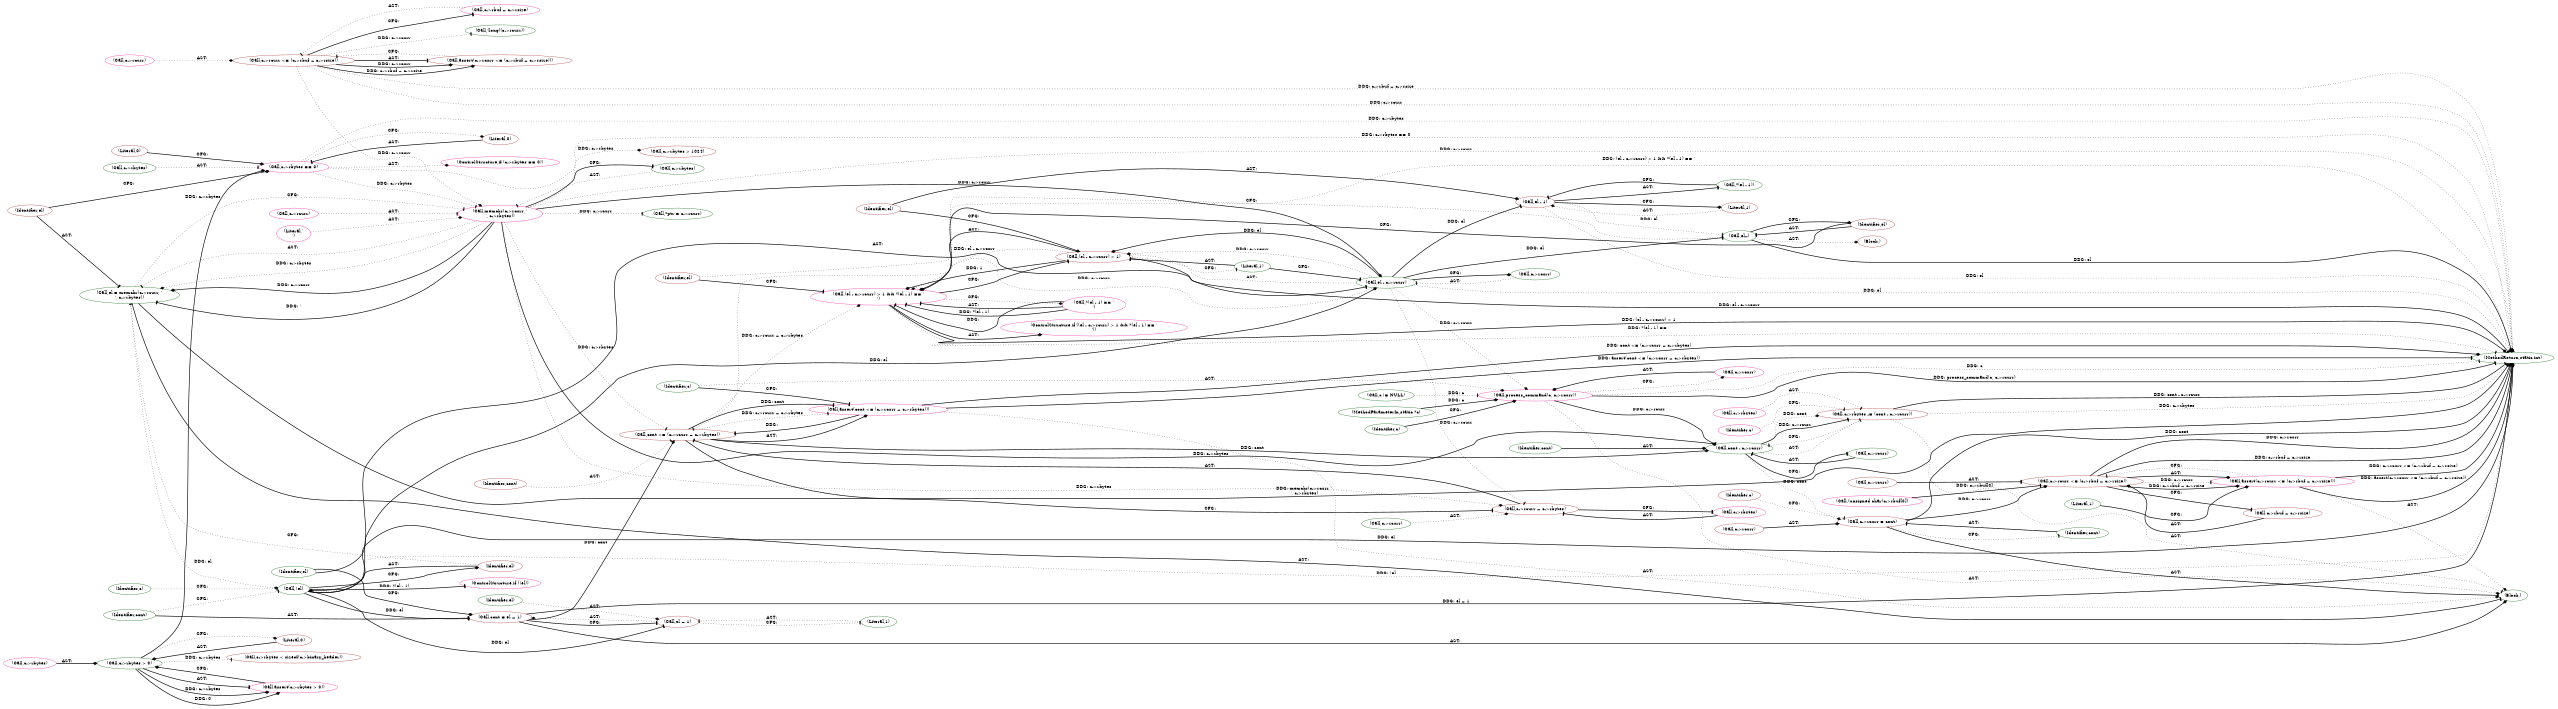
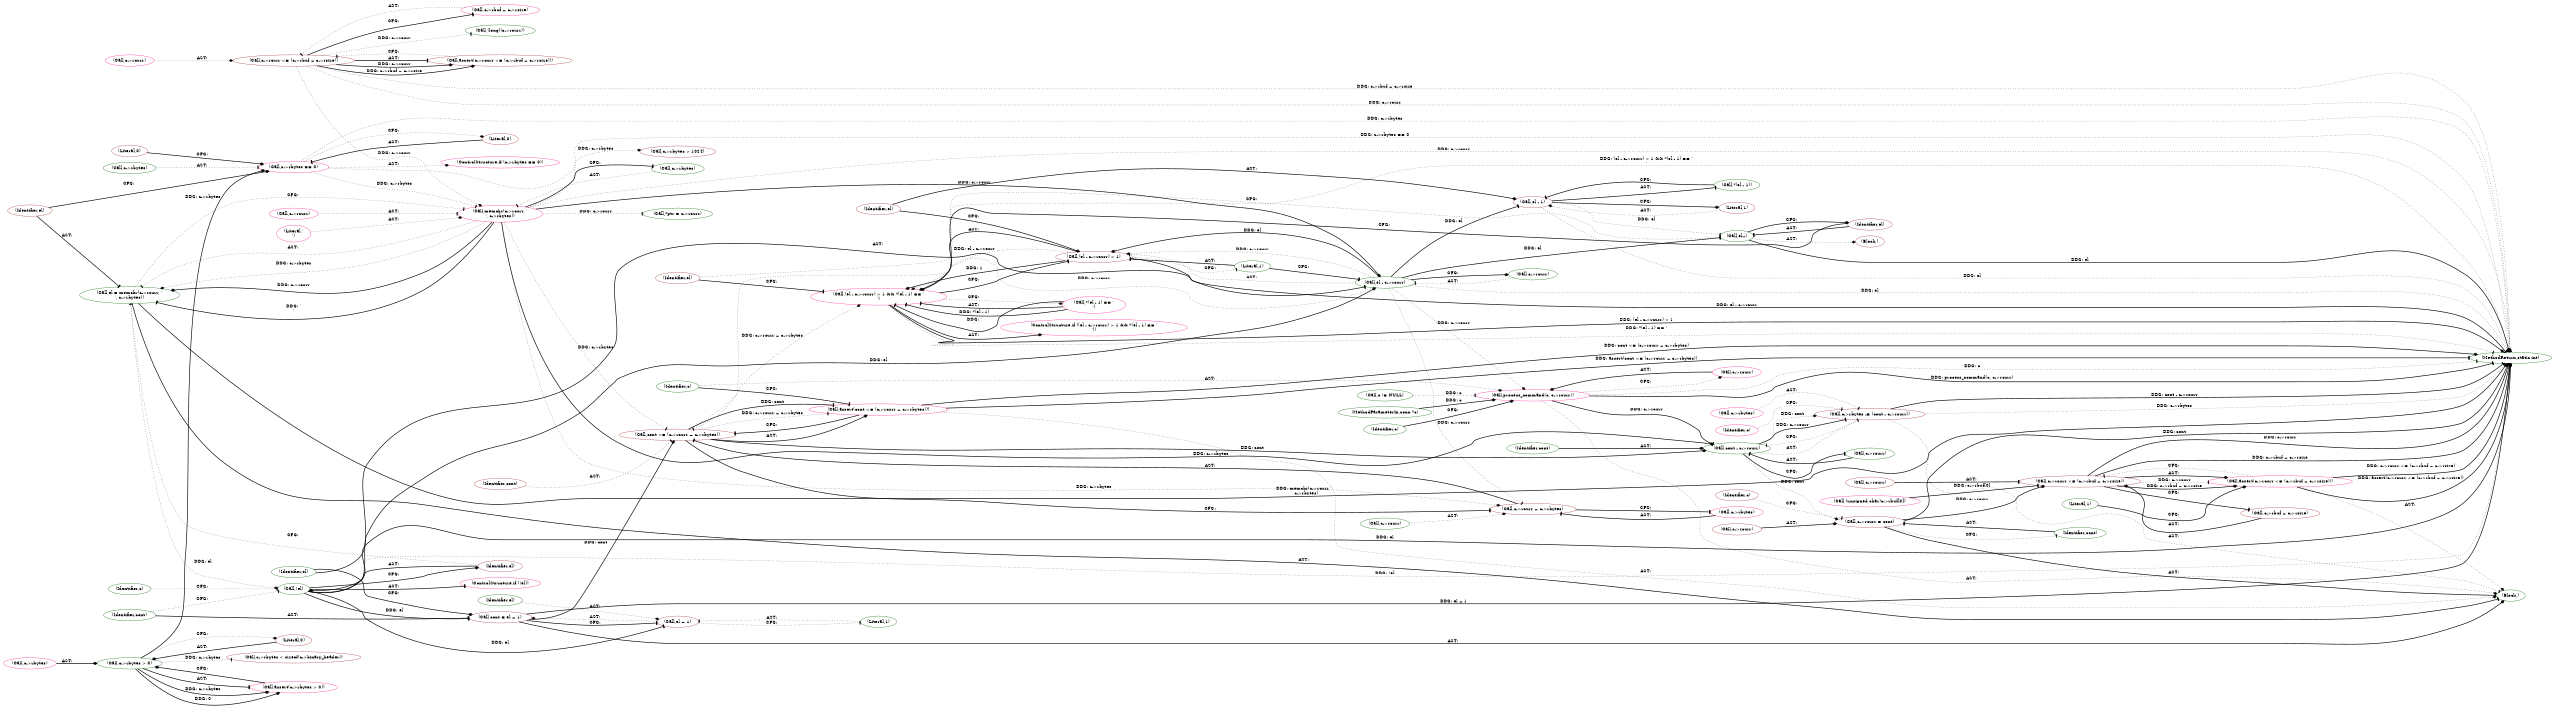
node "(MethodParameterIn,static *c)": label "(MethodParameterIn,static *c)" -> "(MethodParameterIn,conn *c)"
edge "(Call,assert(cont <= (c->rcurr + c->rbytes)))" -> "(Call,cont <= (c->rcurr + c->rbytes))": label "DDG: " -> "CFG: "
edge "(Call,!el)" -> "(ControlStructure,if (!el))": label "DDG: *(el - 1)" -> "AST: "
